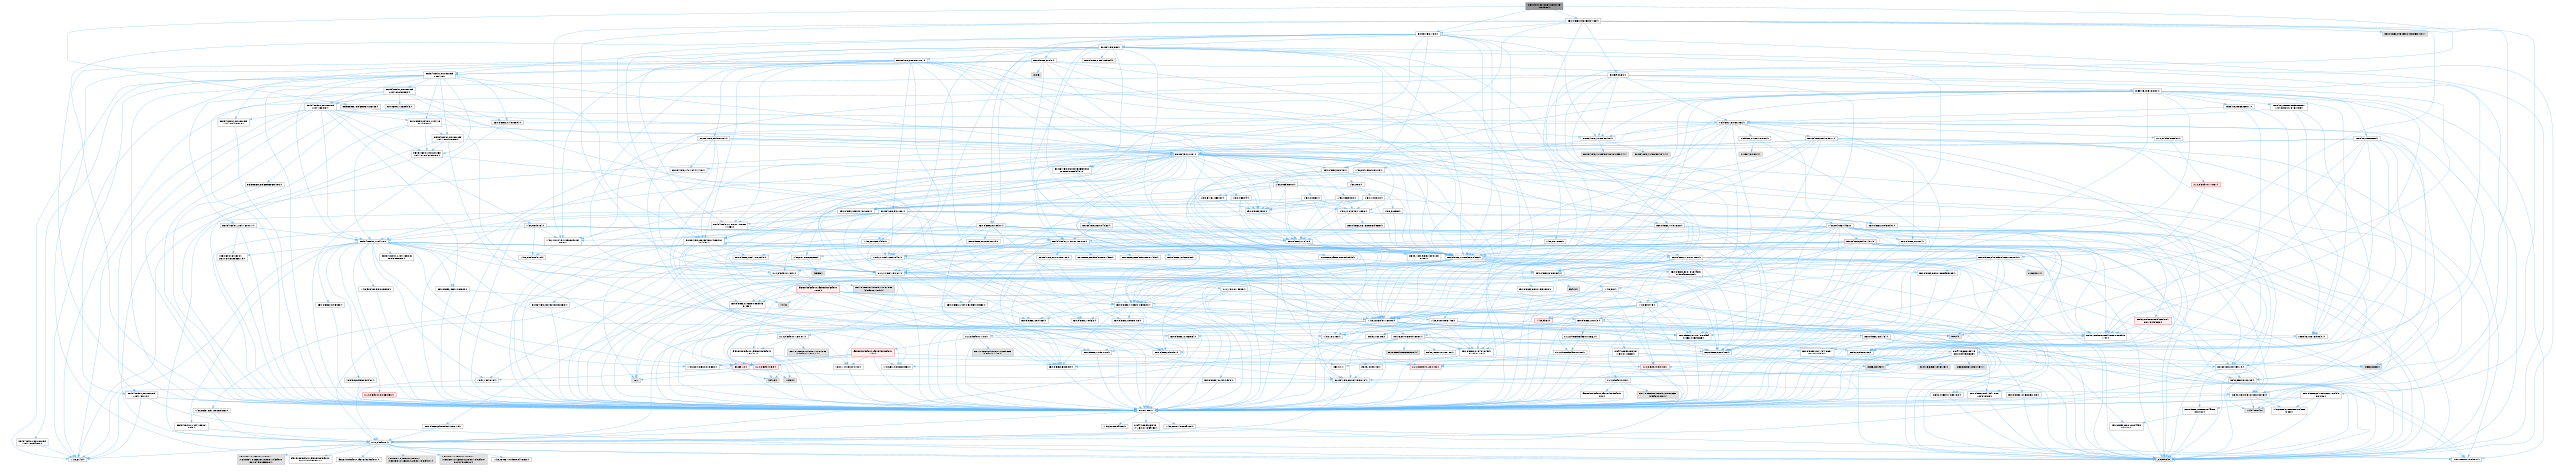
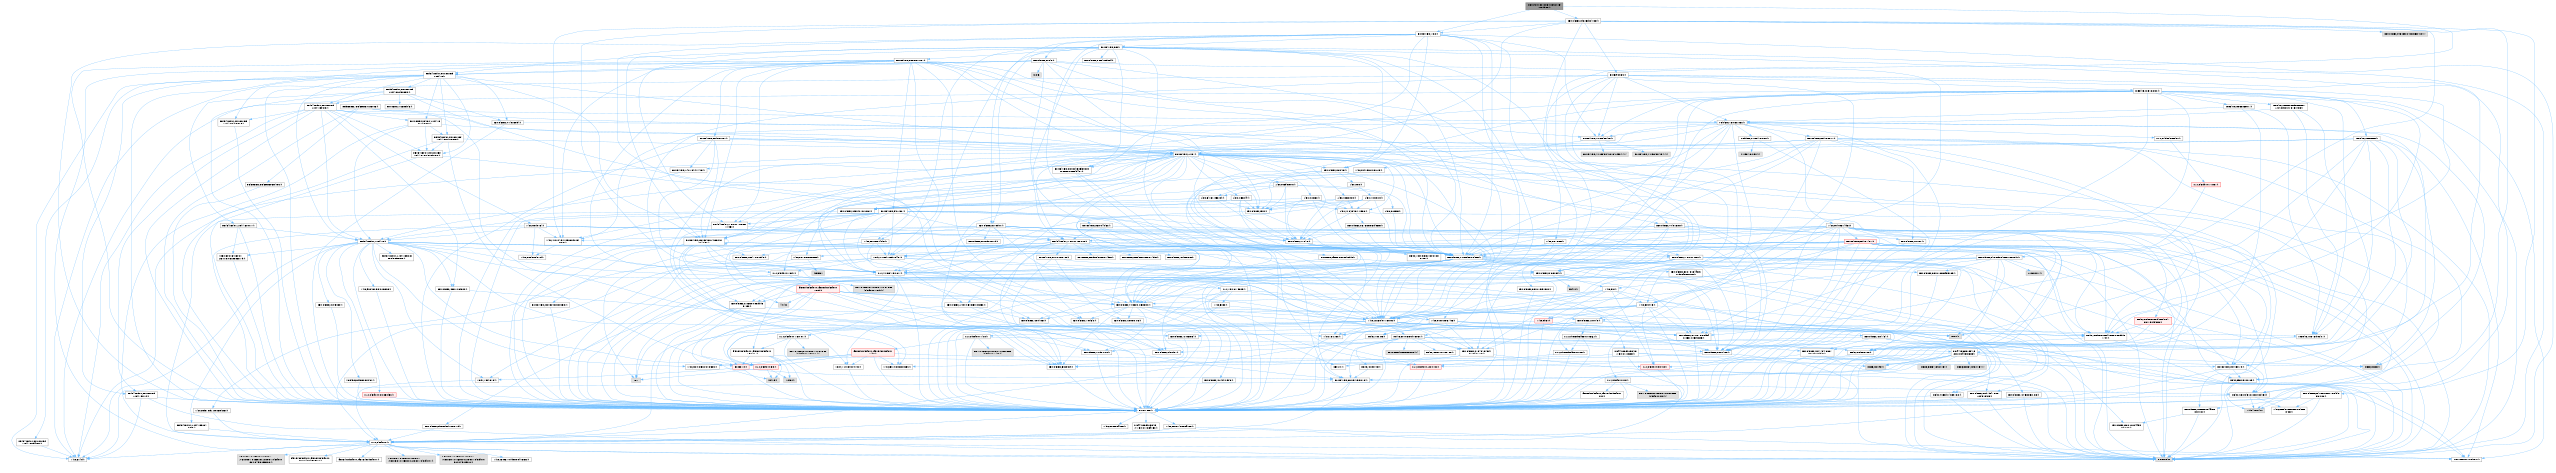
edge "TransformConstraintChannel Interface.h" -> "Delegates/IDelegateInstance.h": removed
node "Templates/Projection.h": removed
node "Misc/Exec.h": added
node "Sorting/Detail/Channel.h": label "Sorting/Detail/Channel.h" -> "Trace/Detail/Channel.h"
